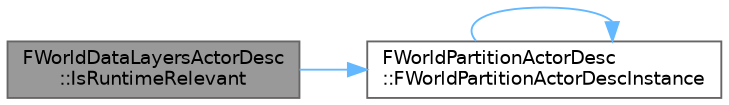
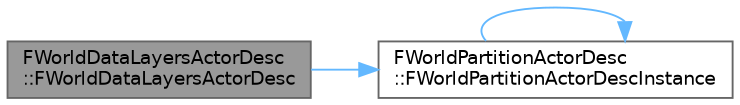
node "FWorldDataLayersActorDesc ::IsRuntimeRelevant": label "FWorldDataLayersActorDesc ::IsRuntimeRelevant" -> "FWorldDataLayersActorDesc ::FWorldDataLayersActorDesc"
